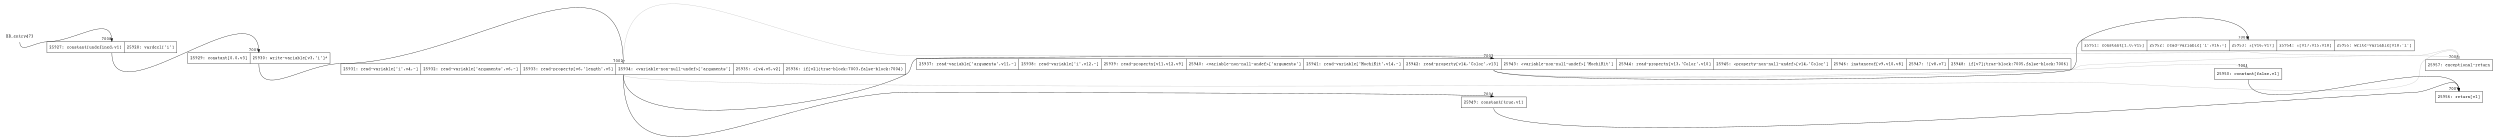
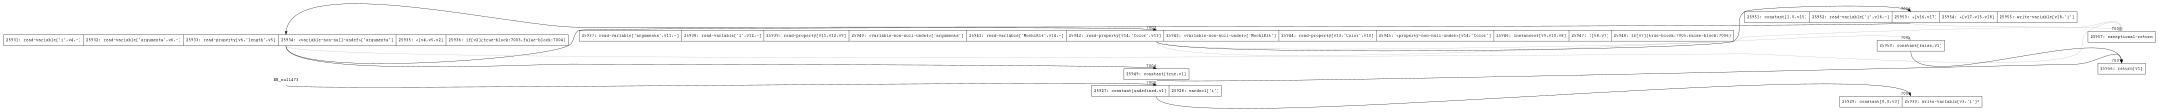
node "BB_entry473": label "BB_entry473" -> "BB_null473"
edge "25929: constant[0.0,v3]" -> "25931: read-variable['i',v4,-]": removed
edge "25951: constant[1.0,v15]" -> "25931: read-variable['i',v4,-]": color gray -> black
